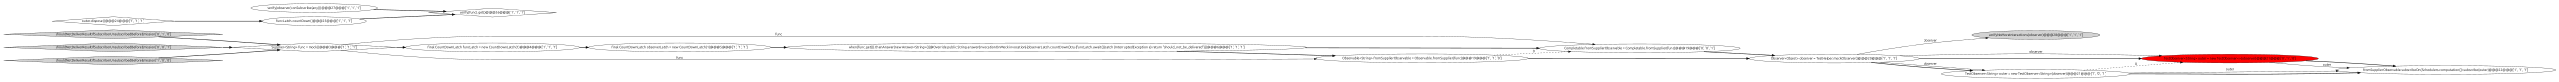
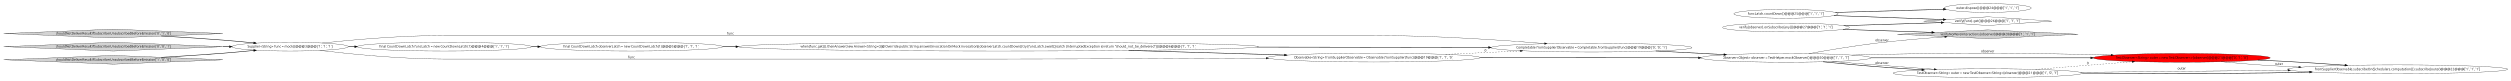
node "outer.dispose()@@@24@@@['1', '1', '1']": shape diamond -> ellipse
edge "outer.dispose()@@@24@@@['1', '1', '1']" -> "funcLatch.countDown()@@@25@@@['1', '1', '1']": reversed
edge "verify(observer).onSubscribe(any())@@@27@@@['1', '1', '1']" -> "verifyNoMoreInteractions(observer)@@@28@@@['1', '1', '1']": added
node "verifyNoMoreInteractions(observer)@@@28@@@['1', '1', '1']": shape ellipse -> diamond
node "Supplier<String> func = mock()@@@3@@@['1', '1', '1']": shape diamond -> ellipse
